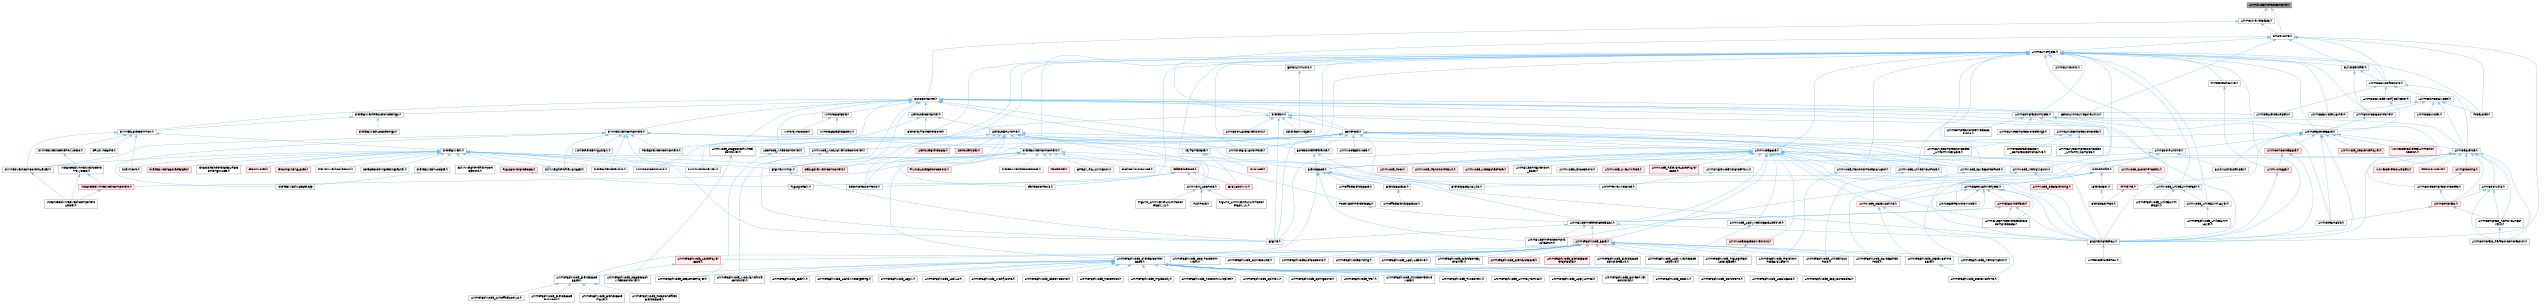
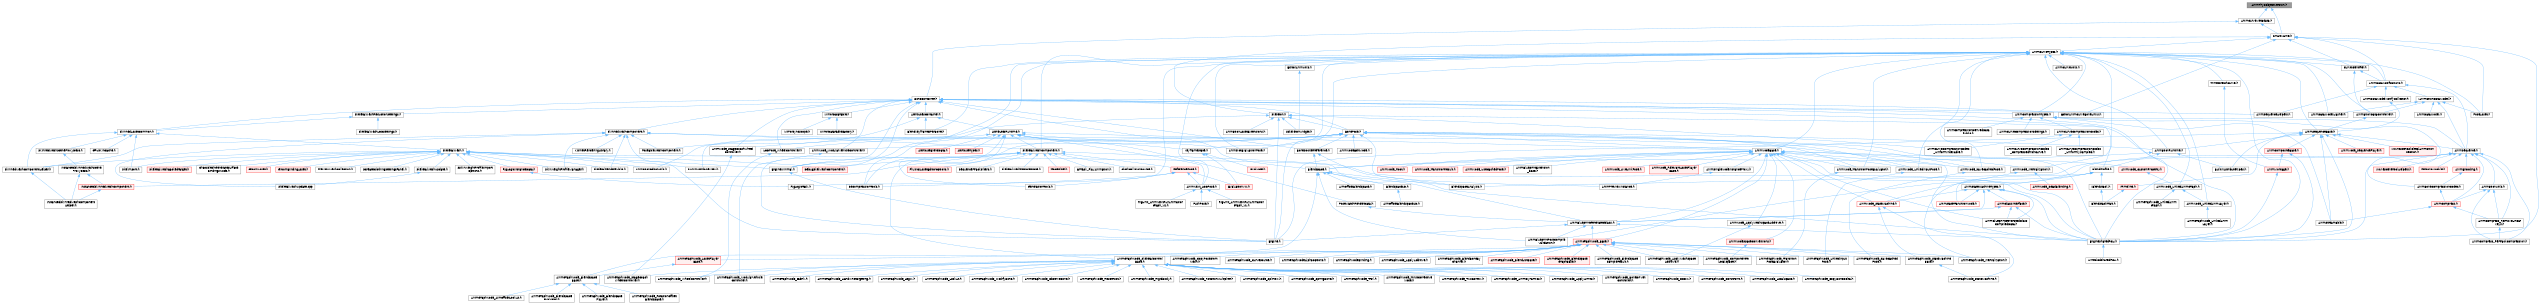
node "AnimBlueprintPostCompile.h": label "AnimBlueprintPostCompile.h" -> "AnimPhysObjectVersion.h"
node "MirrorDataTableFactory _CompressedRichCurve.h": label "MirrorDataTableFactory _CompressedRichCurve.h" -> "AnimCurveCompressionCodec _CompressedRichCurve.h"
edge "SkeletalMesh.h" -> "SkinWeightProfileManager.h": reversed
node "SequencerTrackFilters.h": added
node "AnimNodeAlphaOptions.h": removed
node "AnimStateTransitionNode.h": color grey40 -> red
node "AnimGraphNode_RigLogicTask LocalSpace.h": label "AnimGraphNode_RigLogicTask LocalSpace.h" -> "AnimGraphNode_ComponentTo LocalSpace.h"
node "AnimGraphNode_SequencePlayer.h": label "AnimGraphNode_SequencePlayer.h" -> "AnimGraphNode_WheelController.h"
